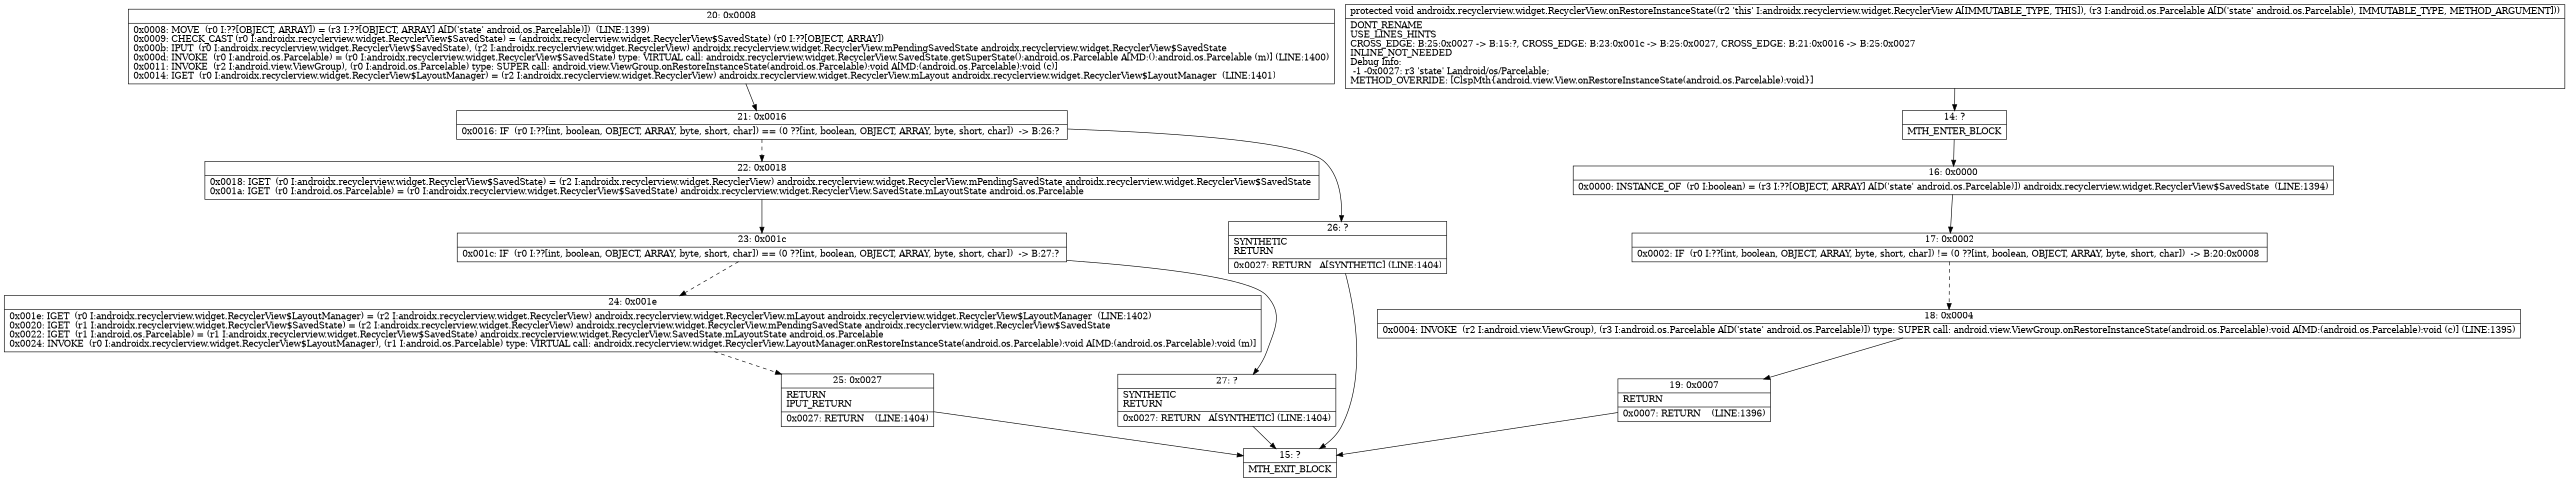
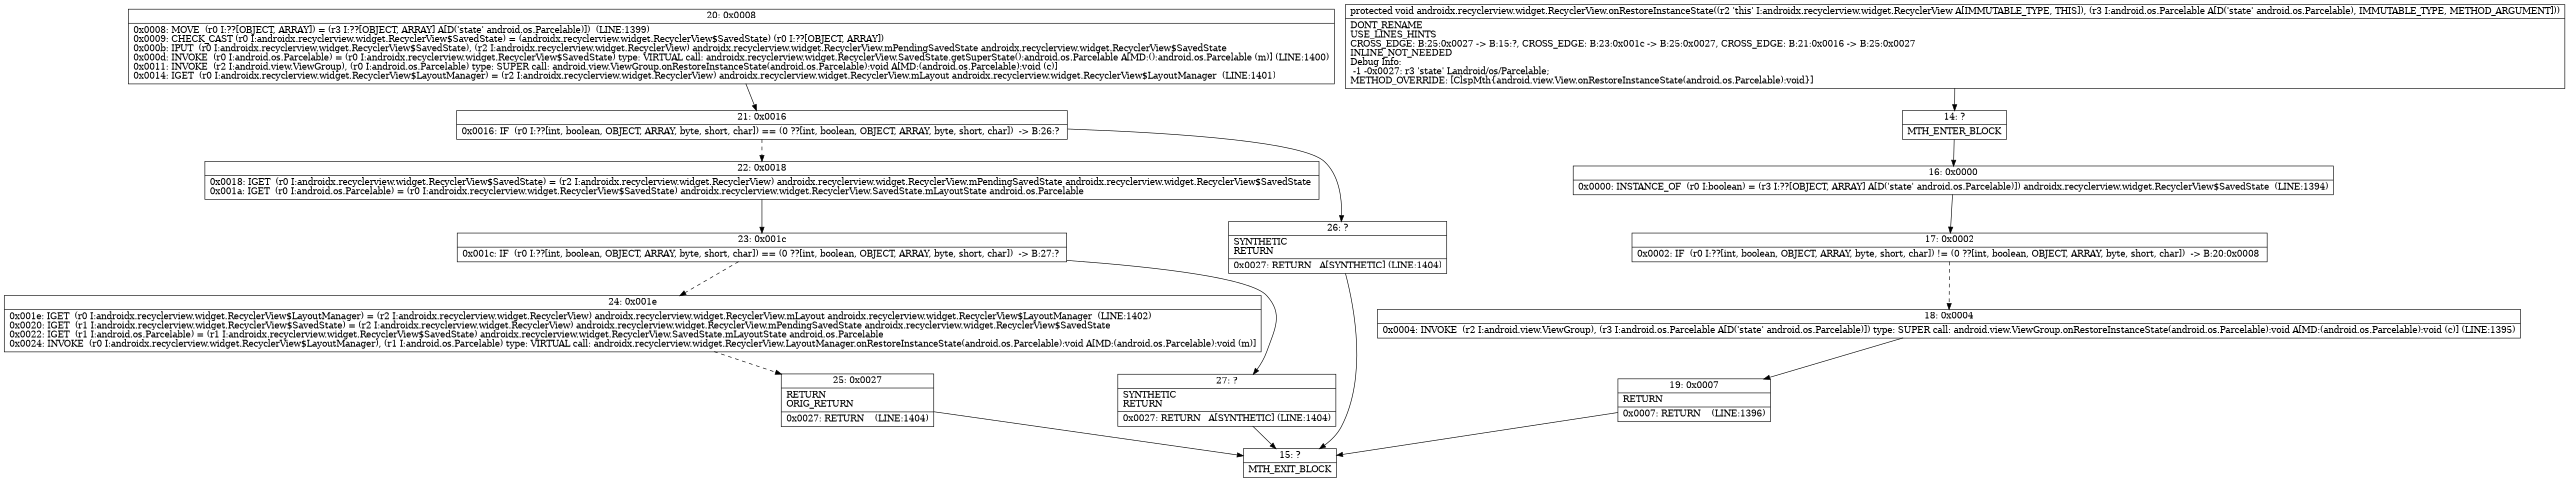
node "25: 0x0027": text "IPUT_RETURN" -> "ORIG_RETURN"
